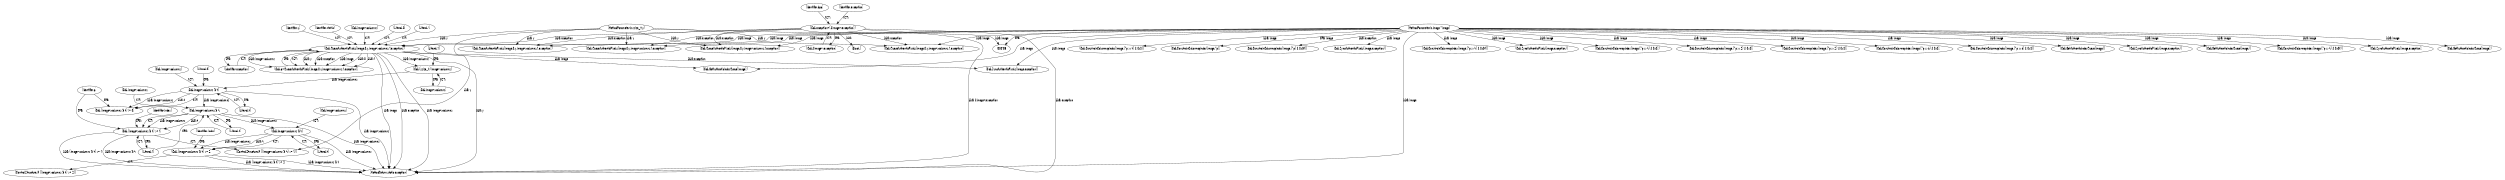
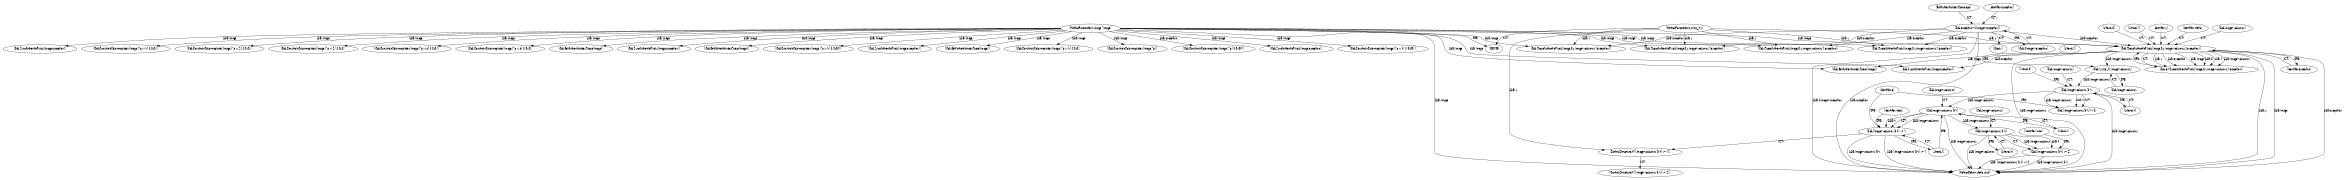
node "(Identifier,bpp)": label "(Identifier,bpp)" -> "(GetAuthenticIndexQueue,bpp)"
edge "(Call,exception=(&image->exception))" -> "(Block,)": label "DDG: " -> "AST: "
edge "(MethodParameterIn,ssize_t y)" -> "1000105": label "DDG: image" -> "AST: "
edge "(MethodParameterIn,Image *image)" -> "(Call,ConstrainColormapIndex(image,*p))": label "CFG: image" -> "DDG: image"
edge "(Call,(image->columns % 4) >= 2)" -> "(ControlStructure,if ((image->columns % 4) >= 2))": now "(ControlStructure,if ((image->columns % 4) >= 1))" -> "(ControlStructure,if ((image->columns % 4) >= 2))"
node "(MethodReturn,static exception)": label "(MethodReturn,static exception)" -> "(MethodReturn,static void)"
